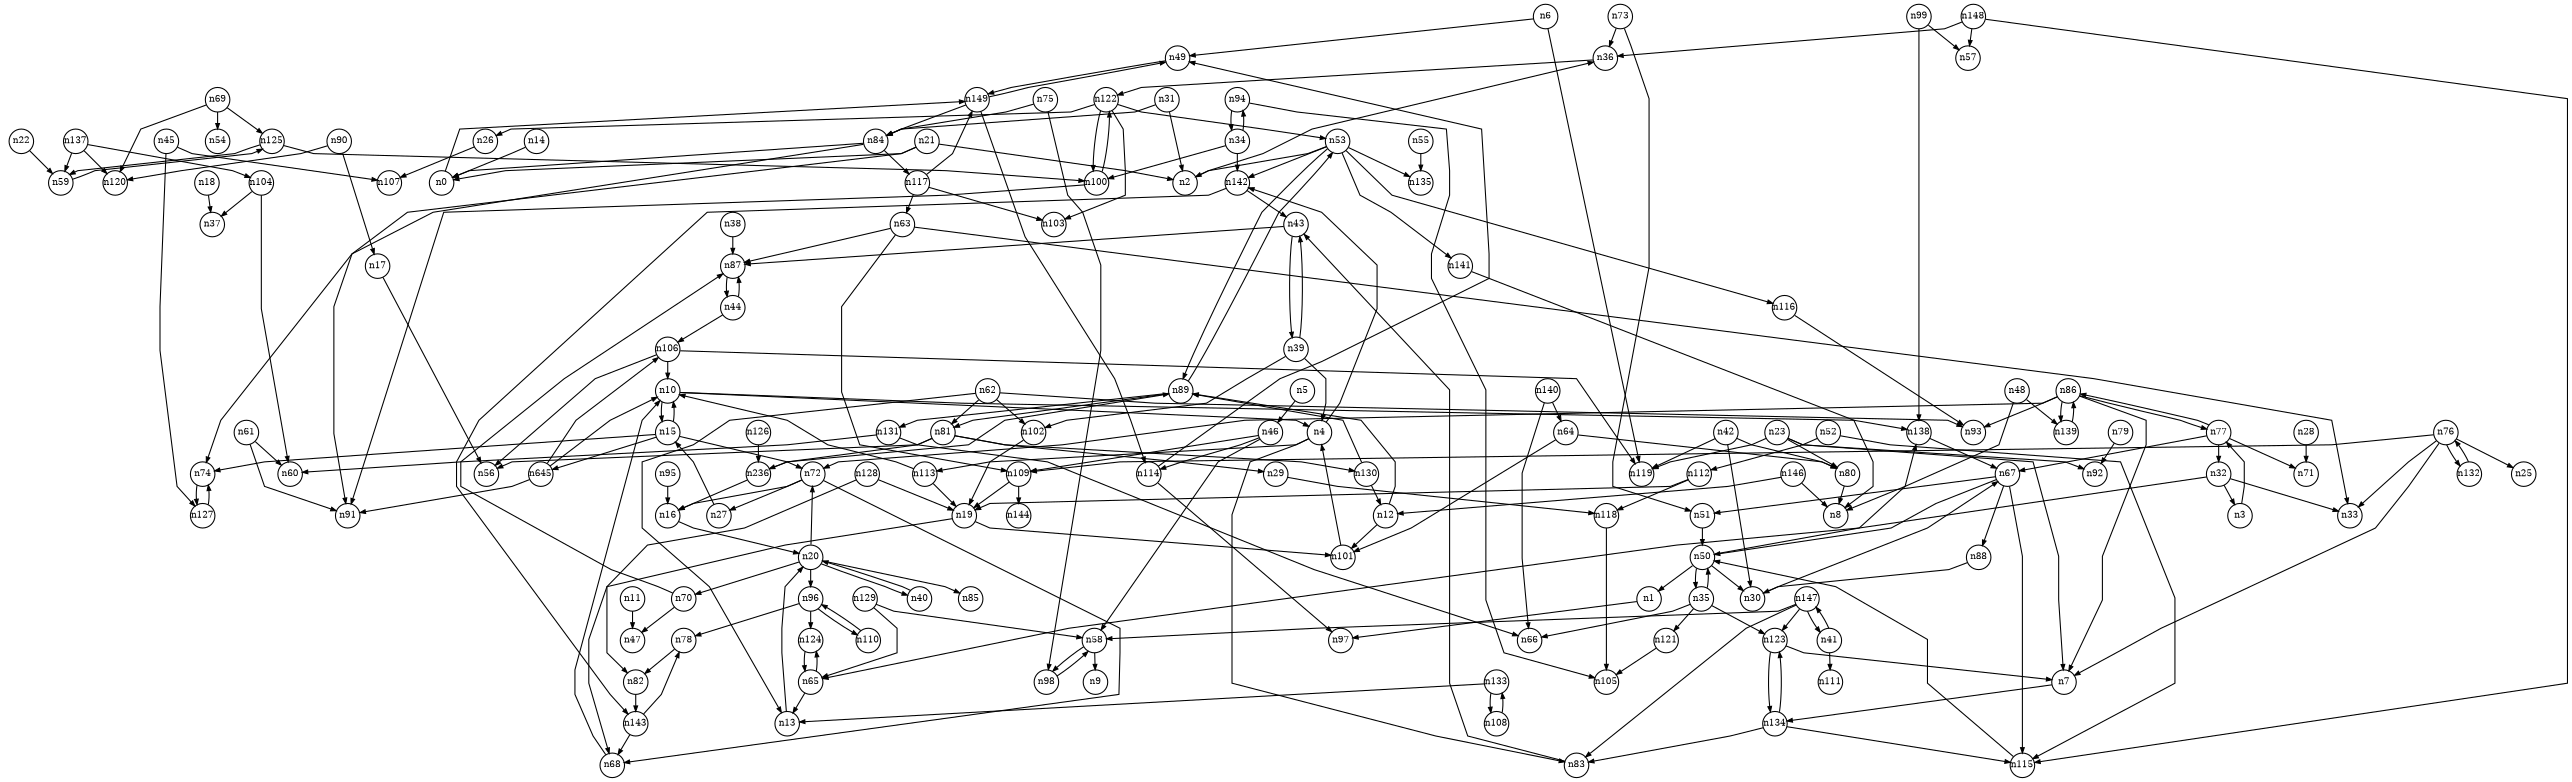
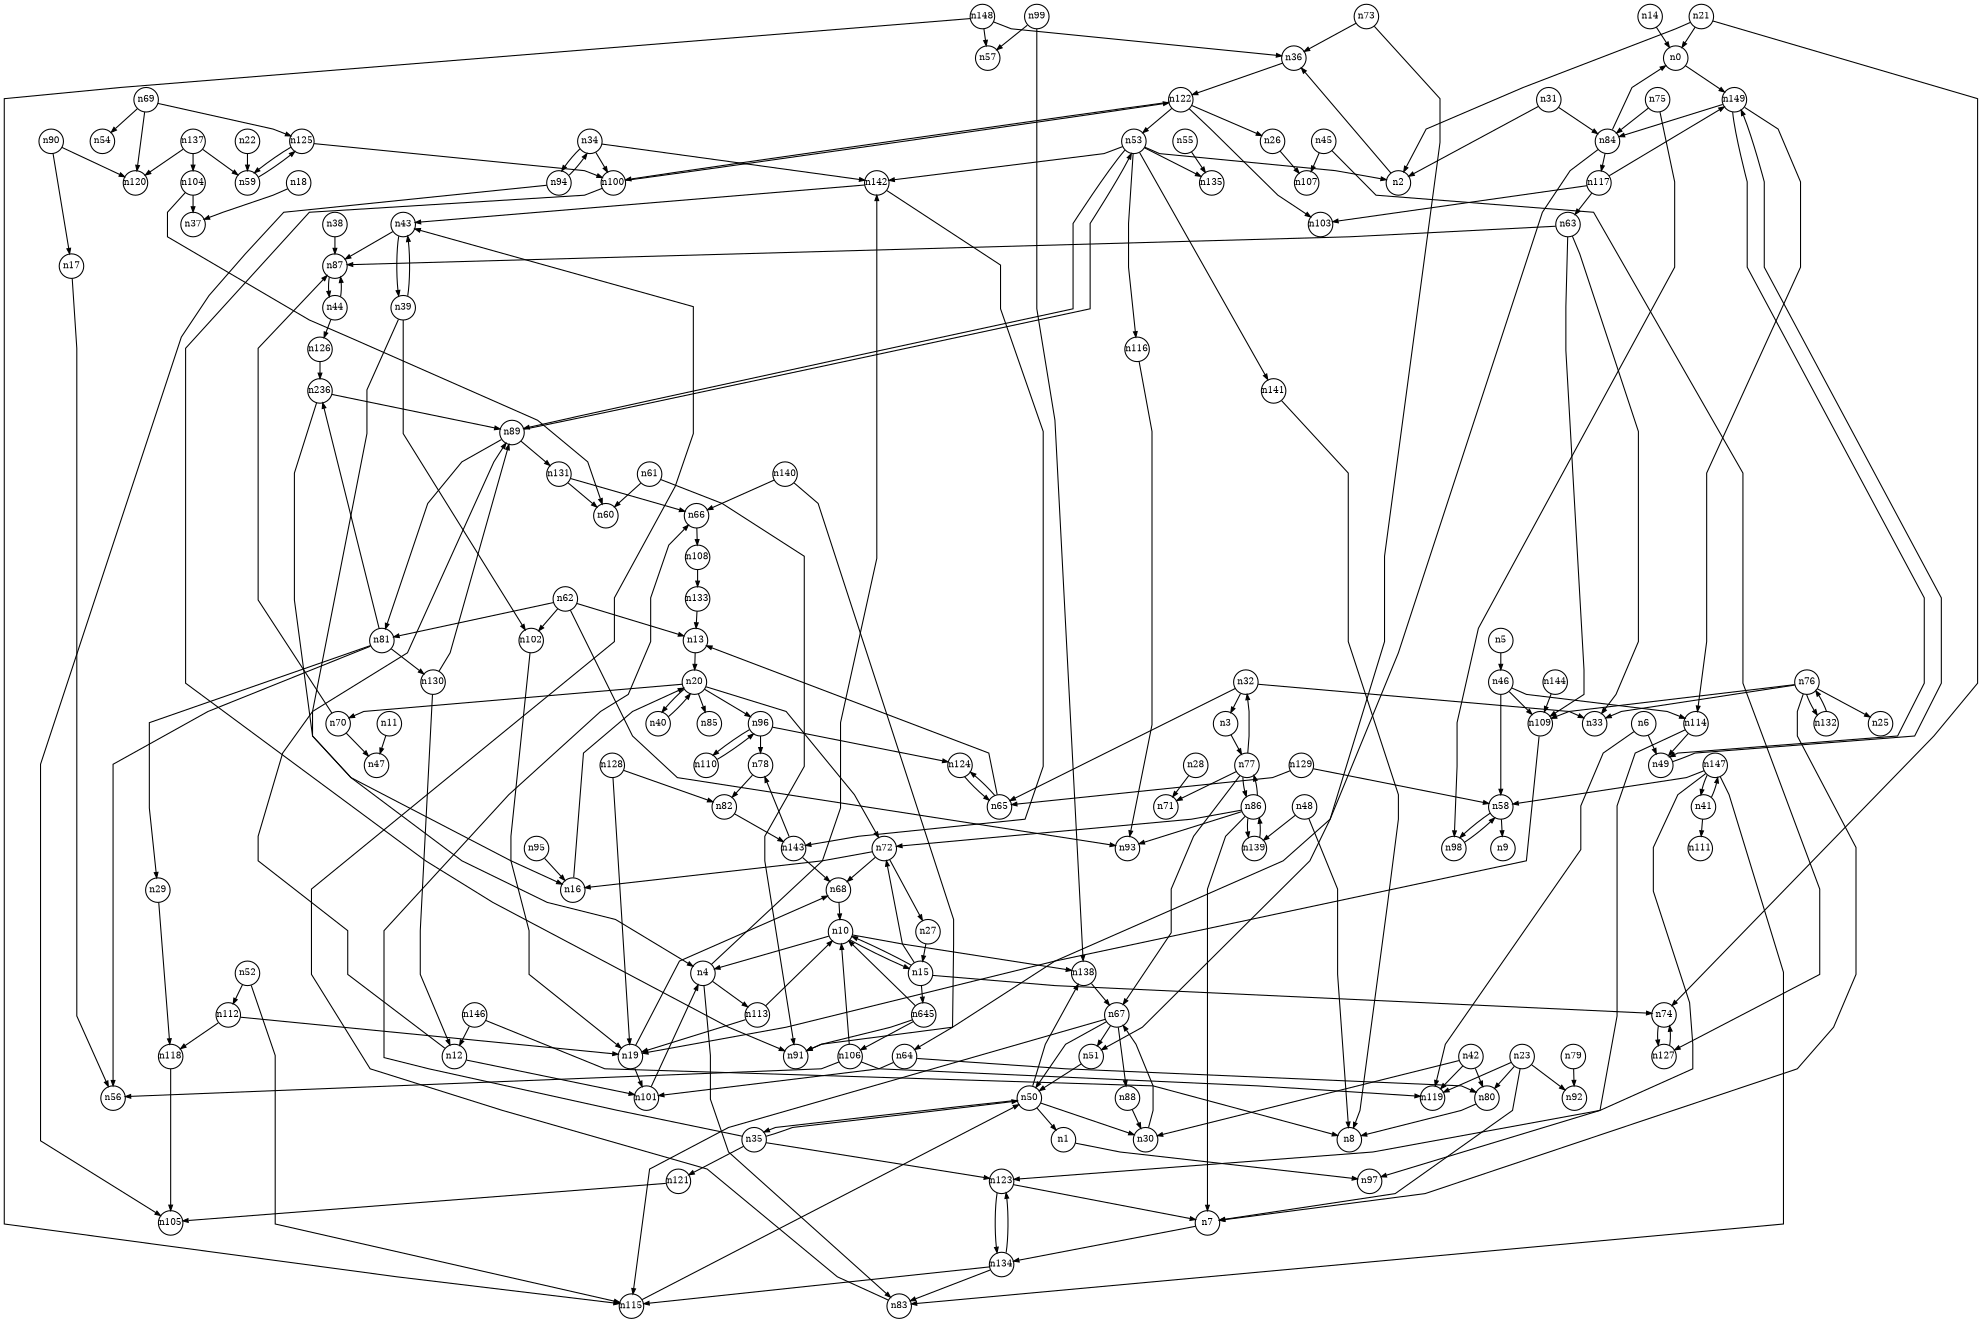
edge "n44" -> "n106": now "n44" -> "n126"
edge "n109" -> "n144": reversed
edge "n133" -> "n108": now "n66" -> "n108"
